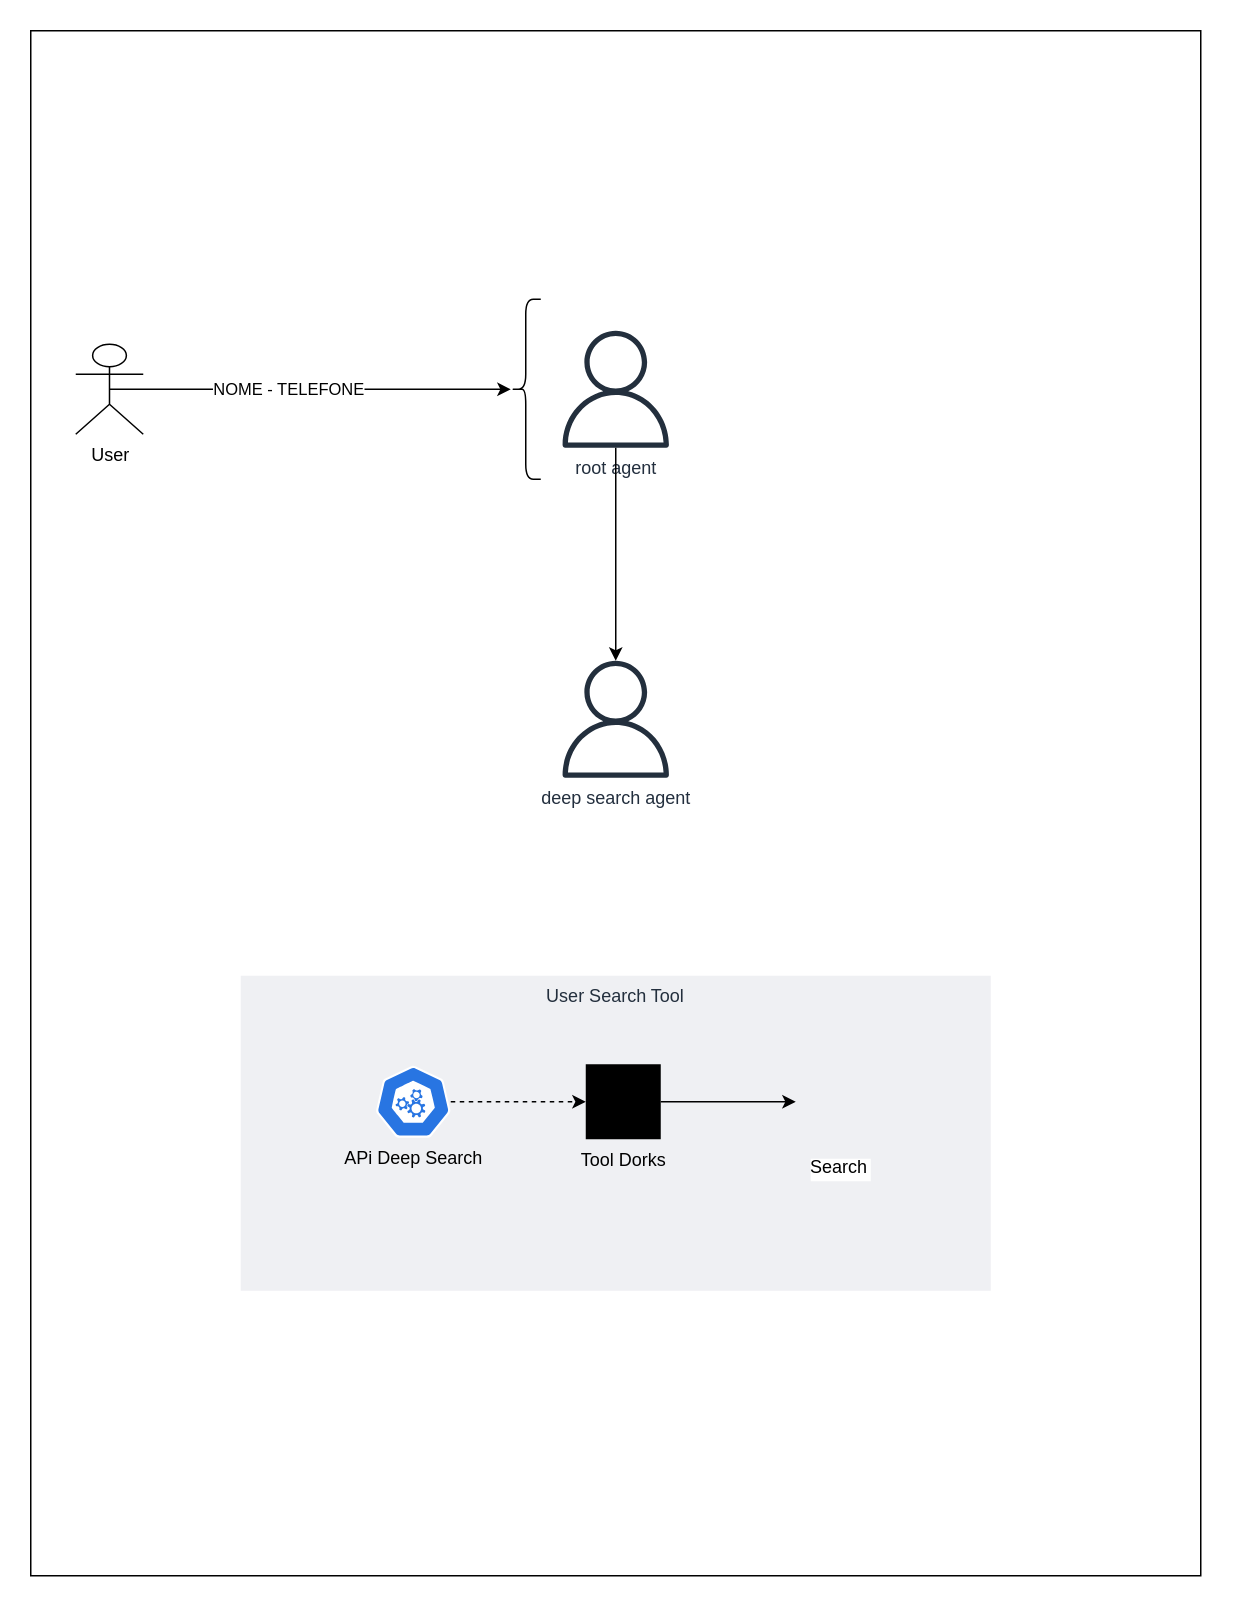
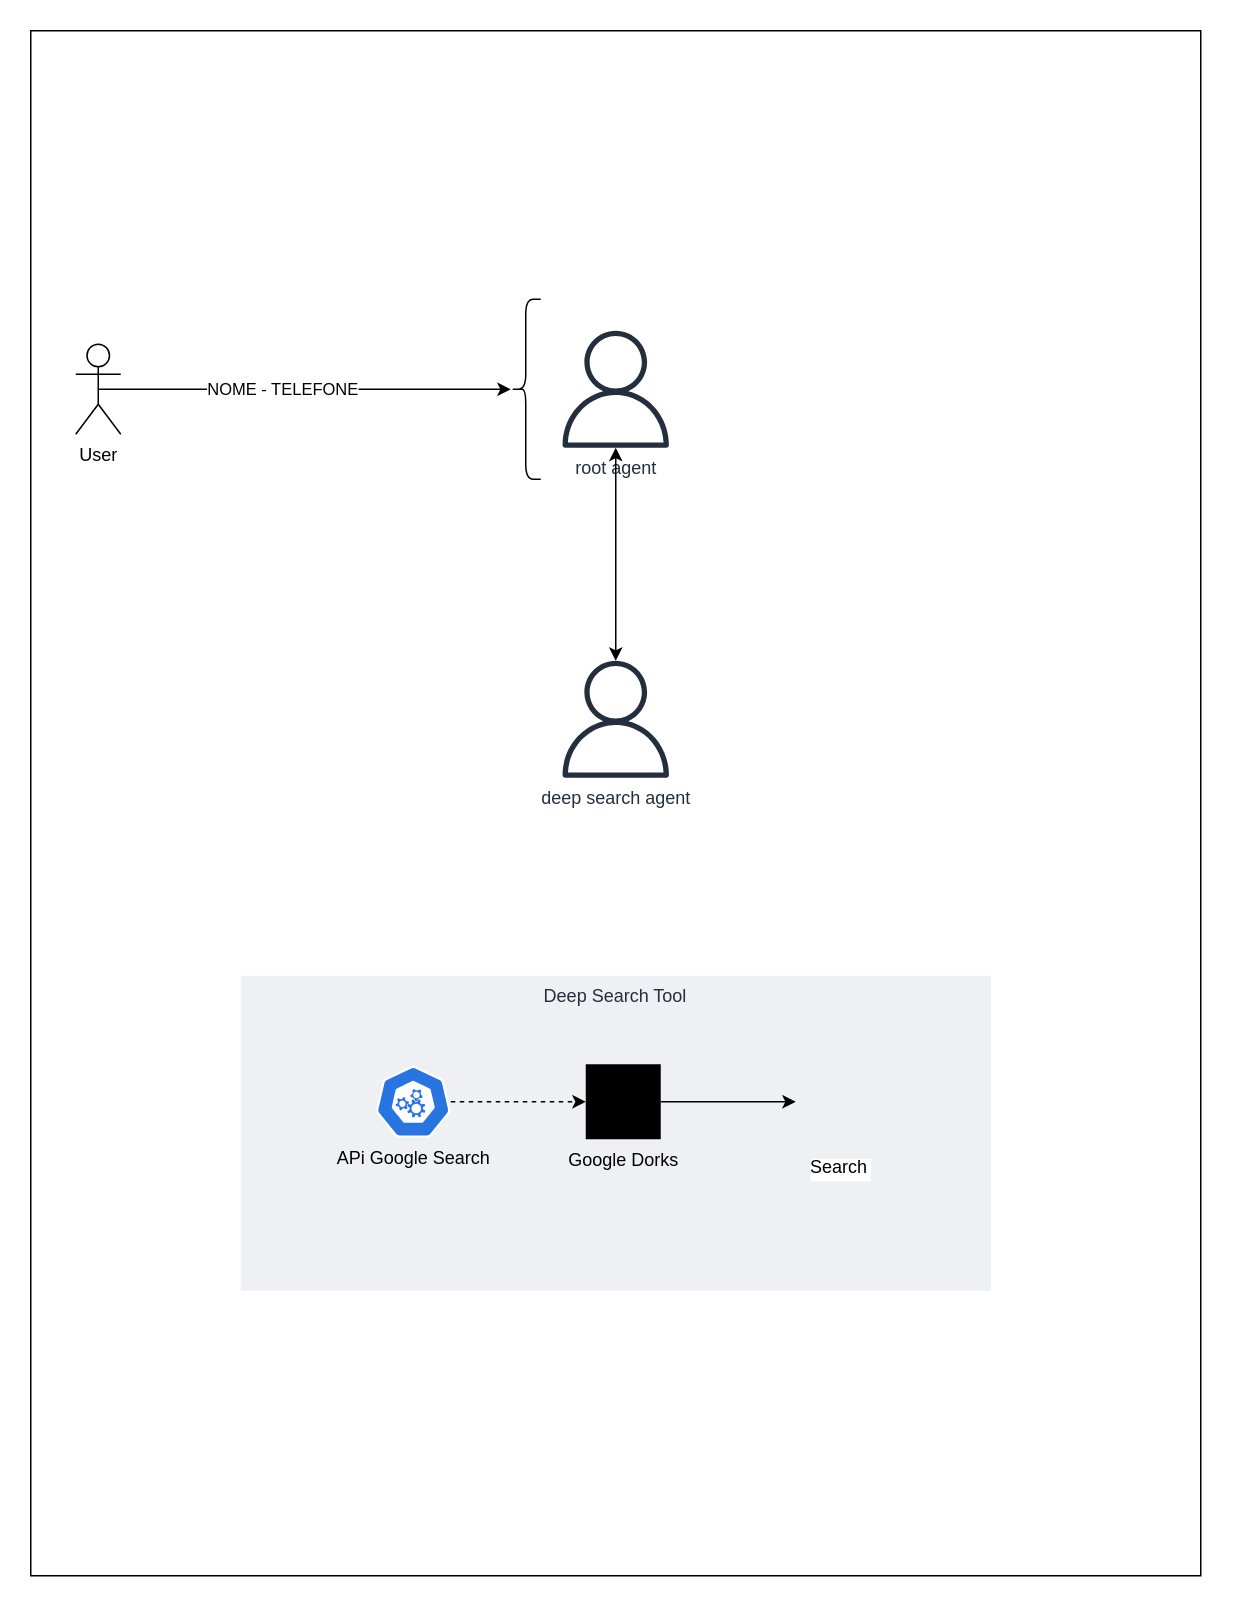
node "User": size 68x90 -> 45x90
edge "root agent" -> "deep search agent": arrowhead none -> classic
node "User Search Tool": label "User Search Tool" -> "Deep Search Tool"
node "APi Deep Search": label "APi Deep Search" -> "APi Google Search"
node "Tool Dorks": label "Tool Dorks" -> "Google Dorks"
